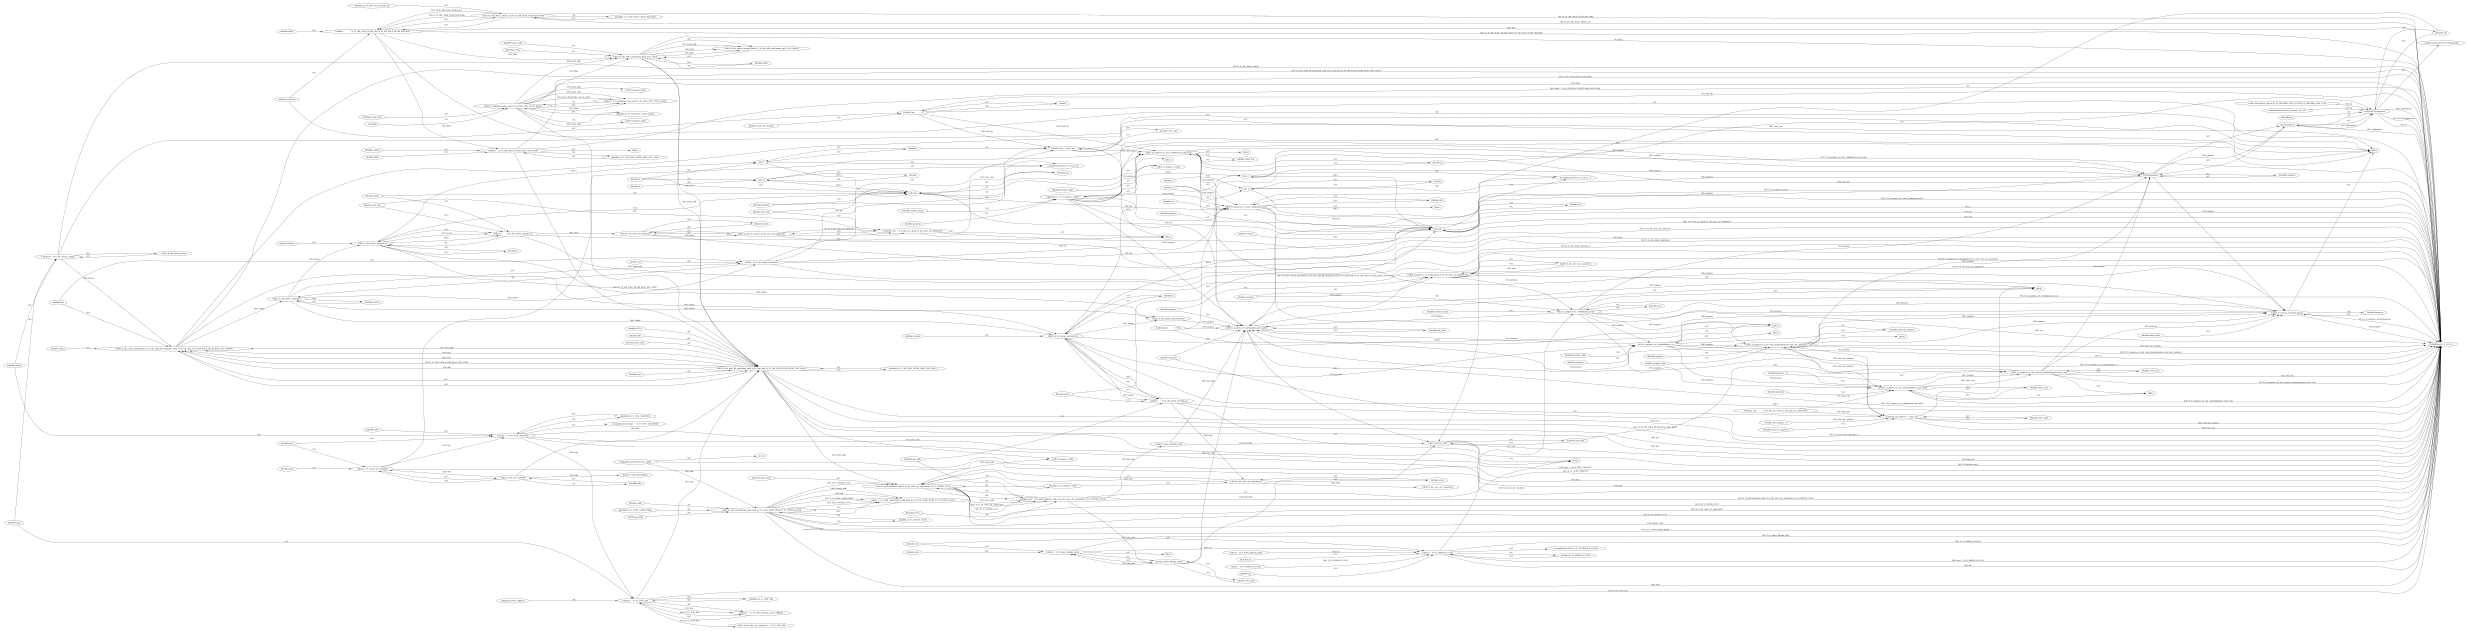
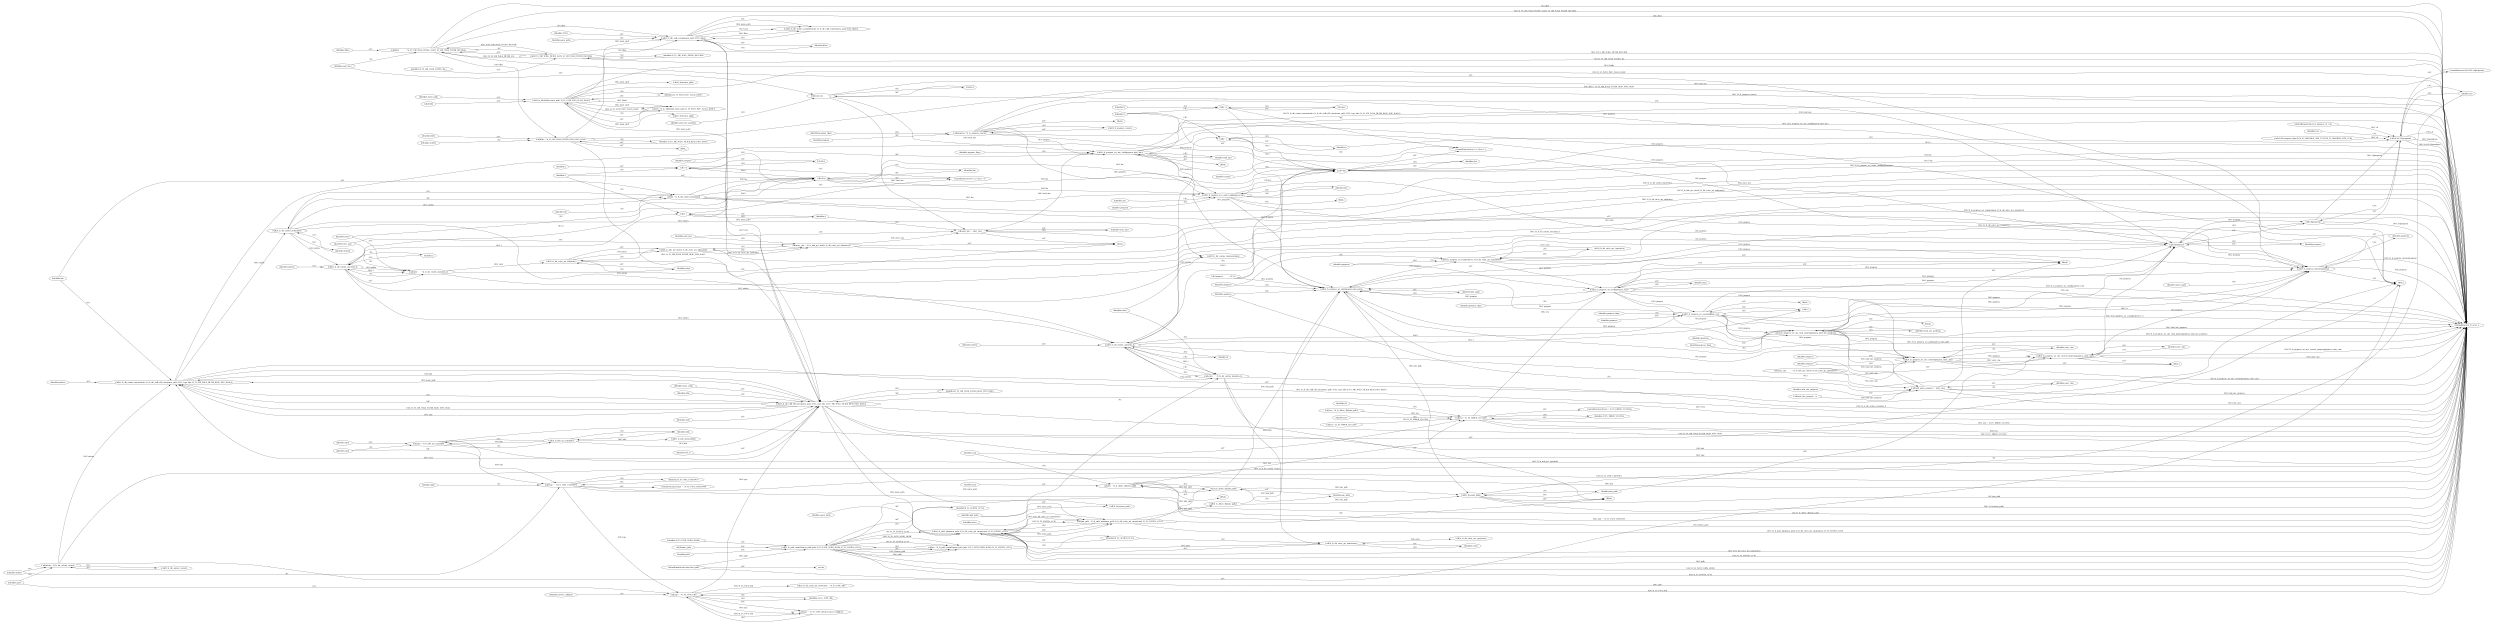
edge "(Call,M_fs_progress_set_count(children, i+1))" -> "(Call,cb(progress))": added, label "DDG: progress"
edge "(Call,M_fs_dir_entries_destroy(entries))" -> "(Call,M_fs_progress_set_path(progress, join_path))": now "(Call,M_fs_progress_set_count_total(progress, len))" -> "(Call,M_fs_progress_set_path(progress, join_path))"
node "(Call,total_size_progress += entry_size)": label "(Call,total_size_progress += entry_size)" -> "(Call,total_norm_progress += entry_size)"
